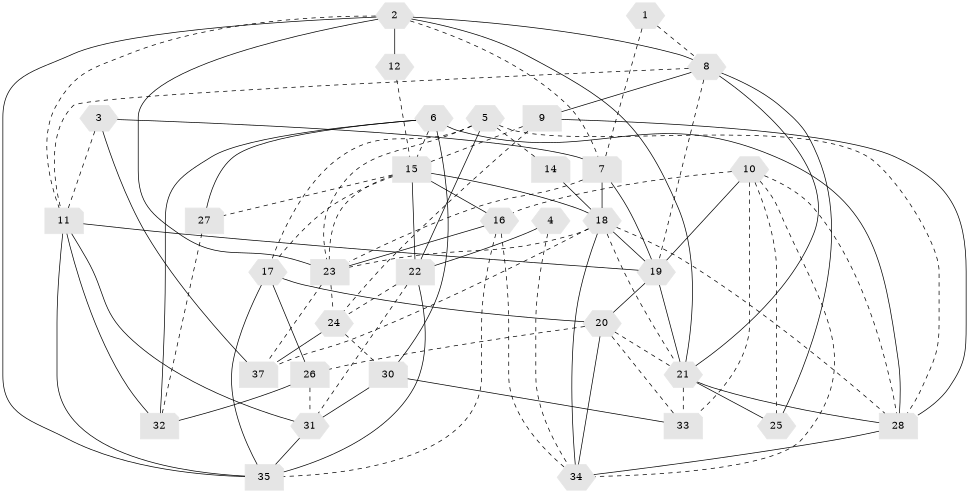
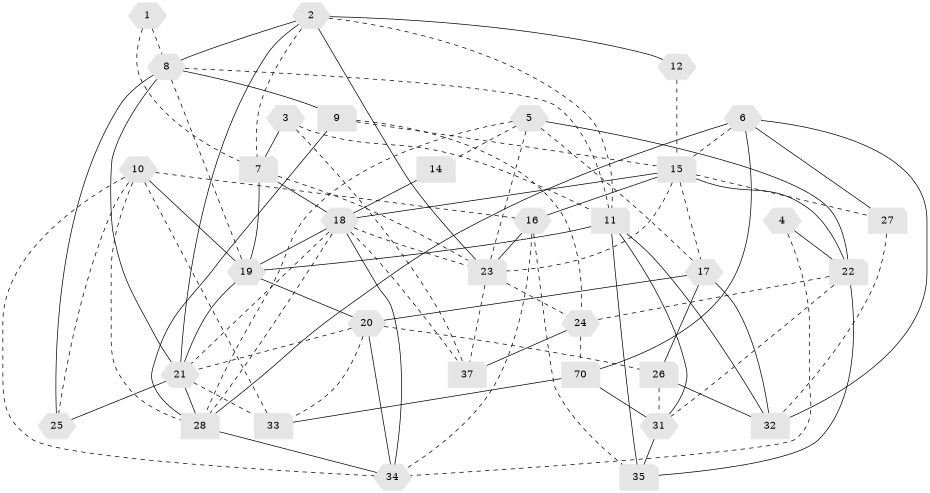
edge "2" -- "35": removed
edge "3" -- "37": style solid -> dashed
edge "17" -- "35": now "17" -- "32"
node "30": label "30" -> "70"
